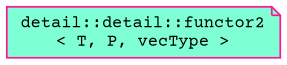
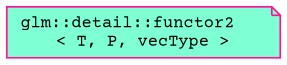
node "detail::detail::functor2 < T, P, vecType >": label "detail::detail::functor2 < T, P, vecType >" -> "glm::detail::functor2 < T, P, vecType >"
